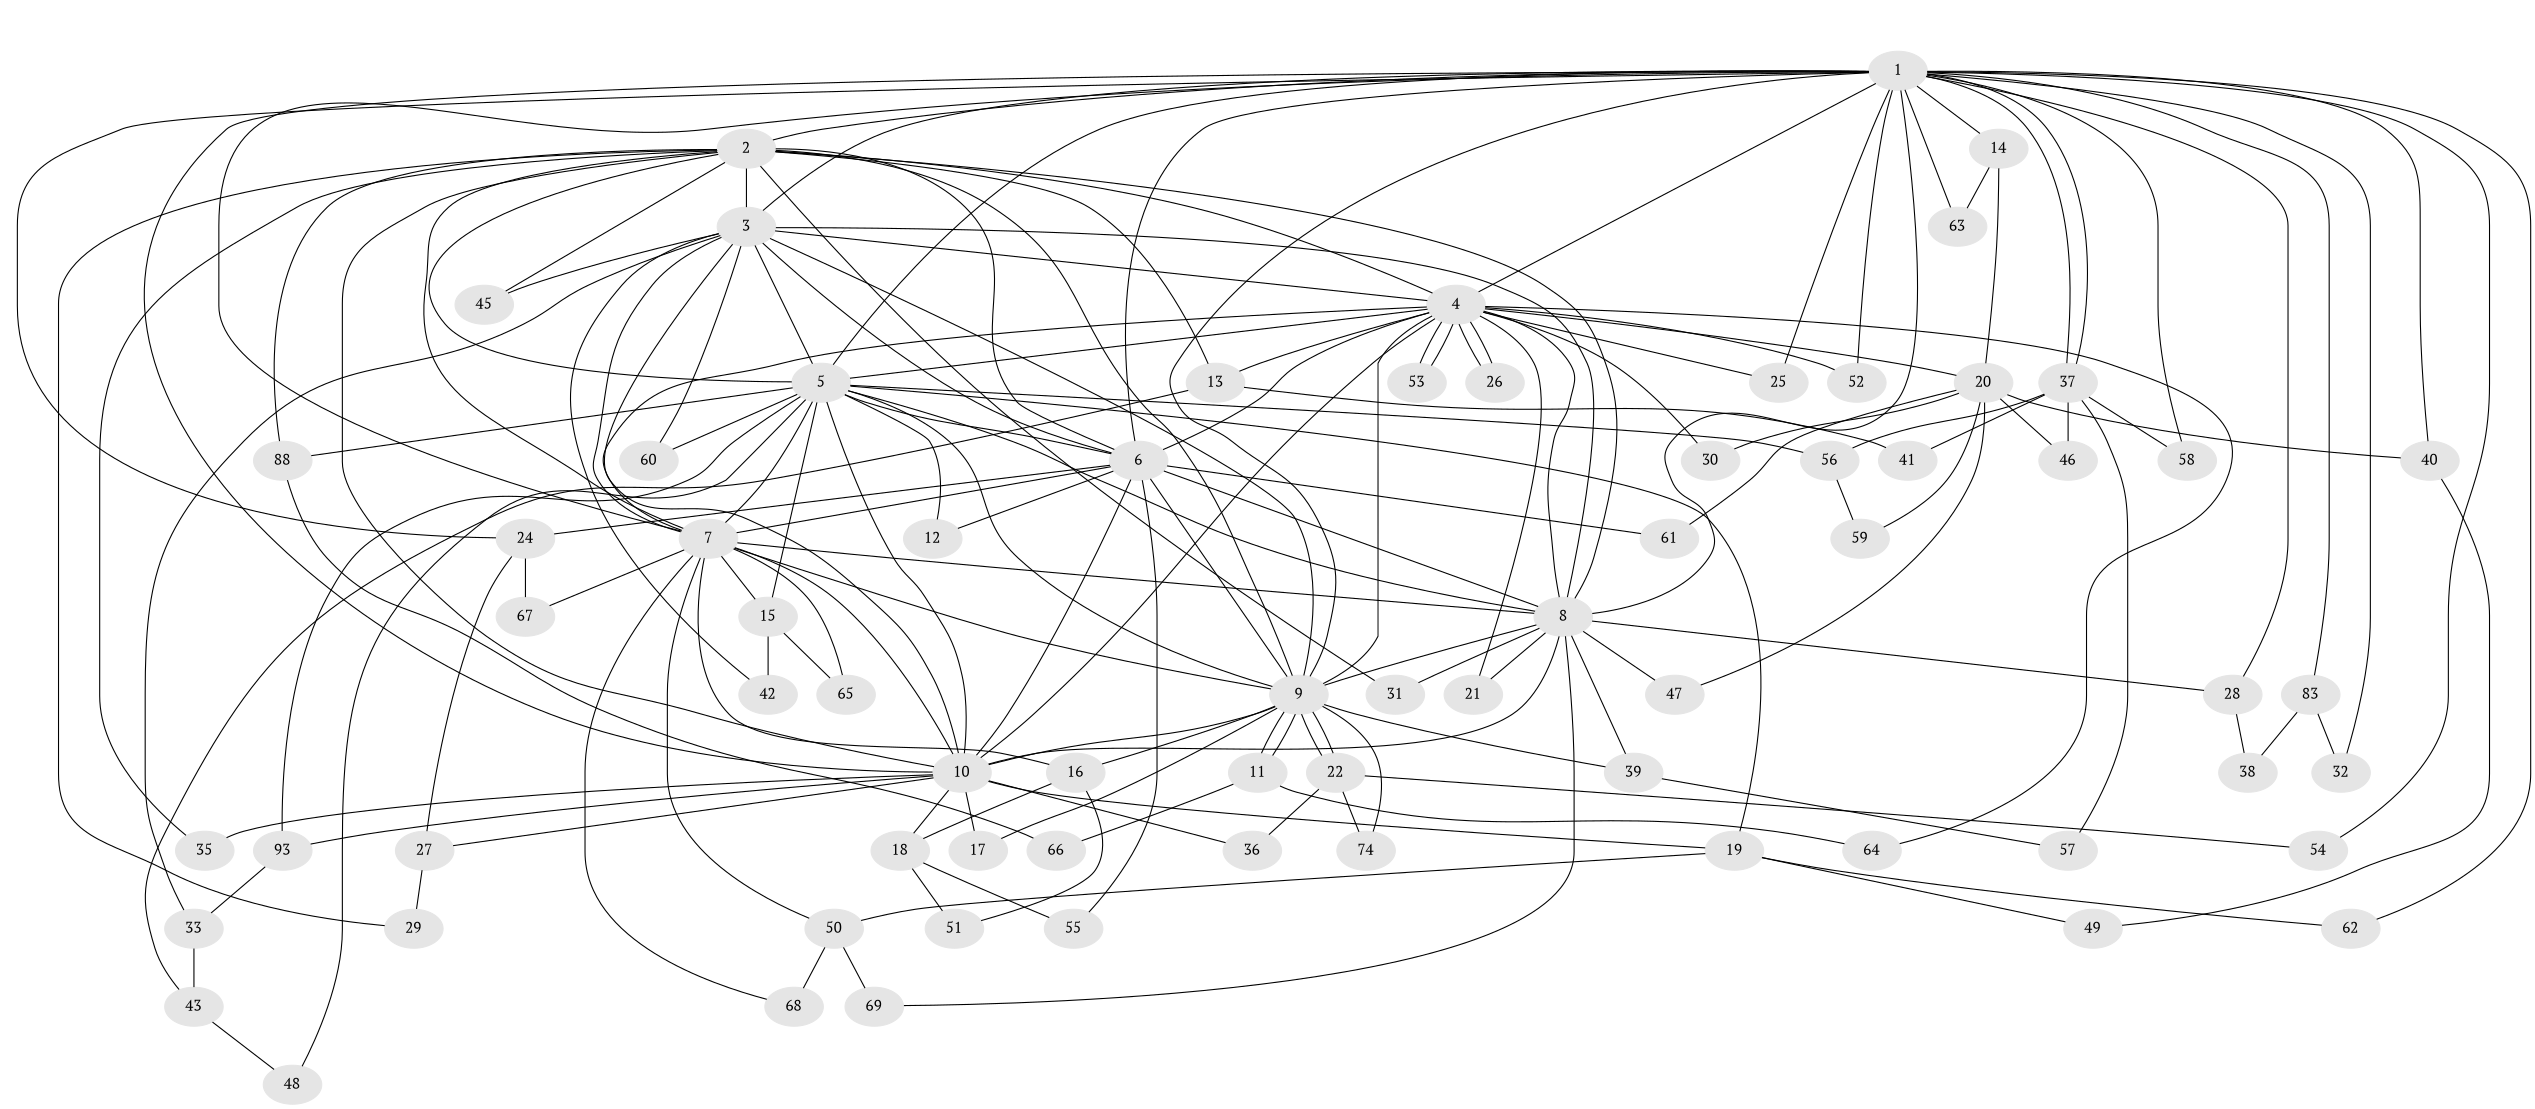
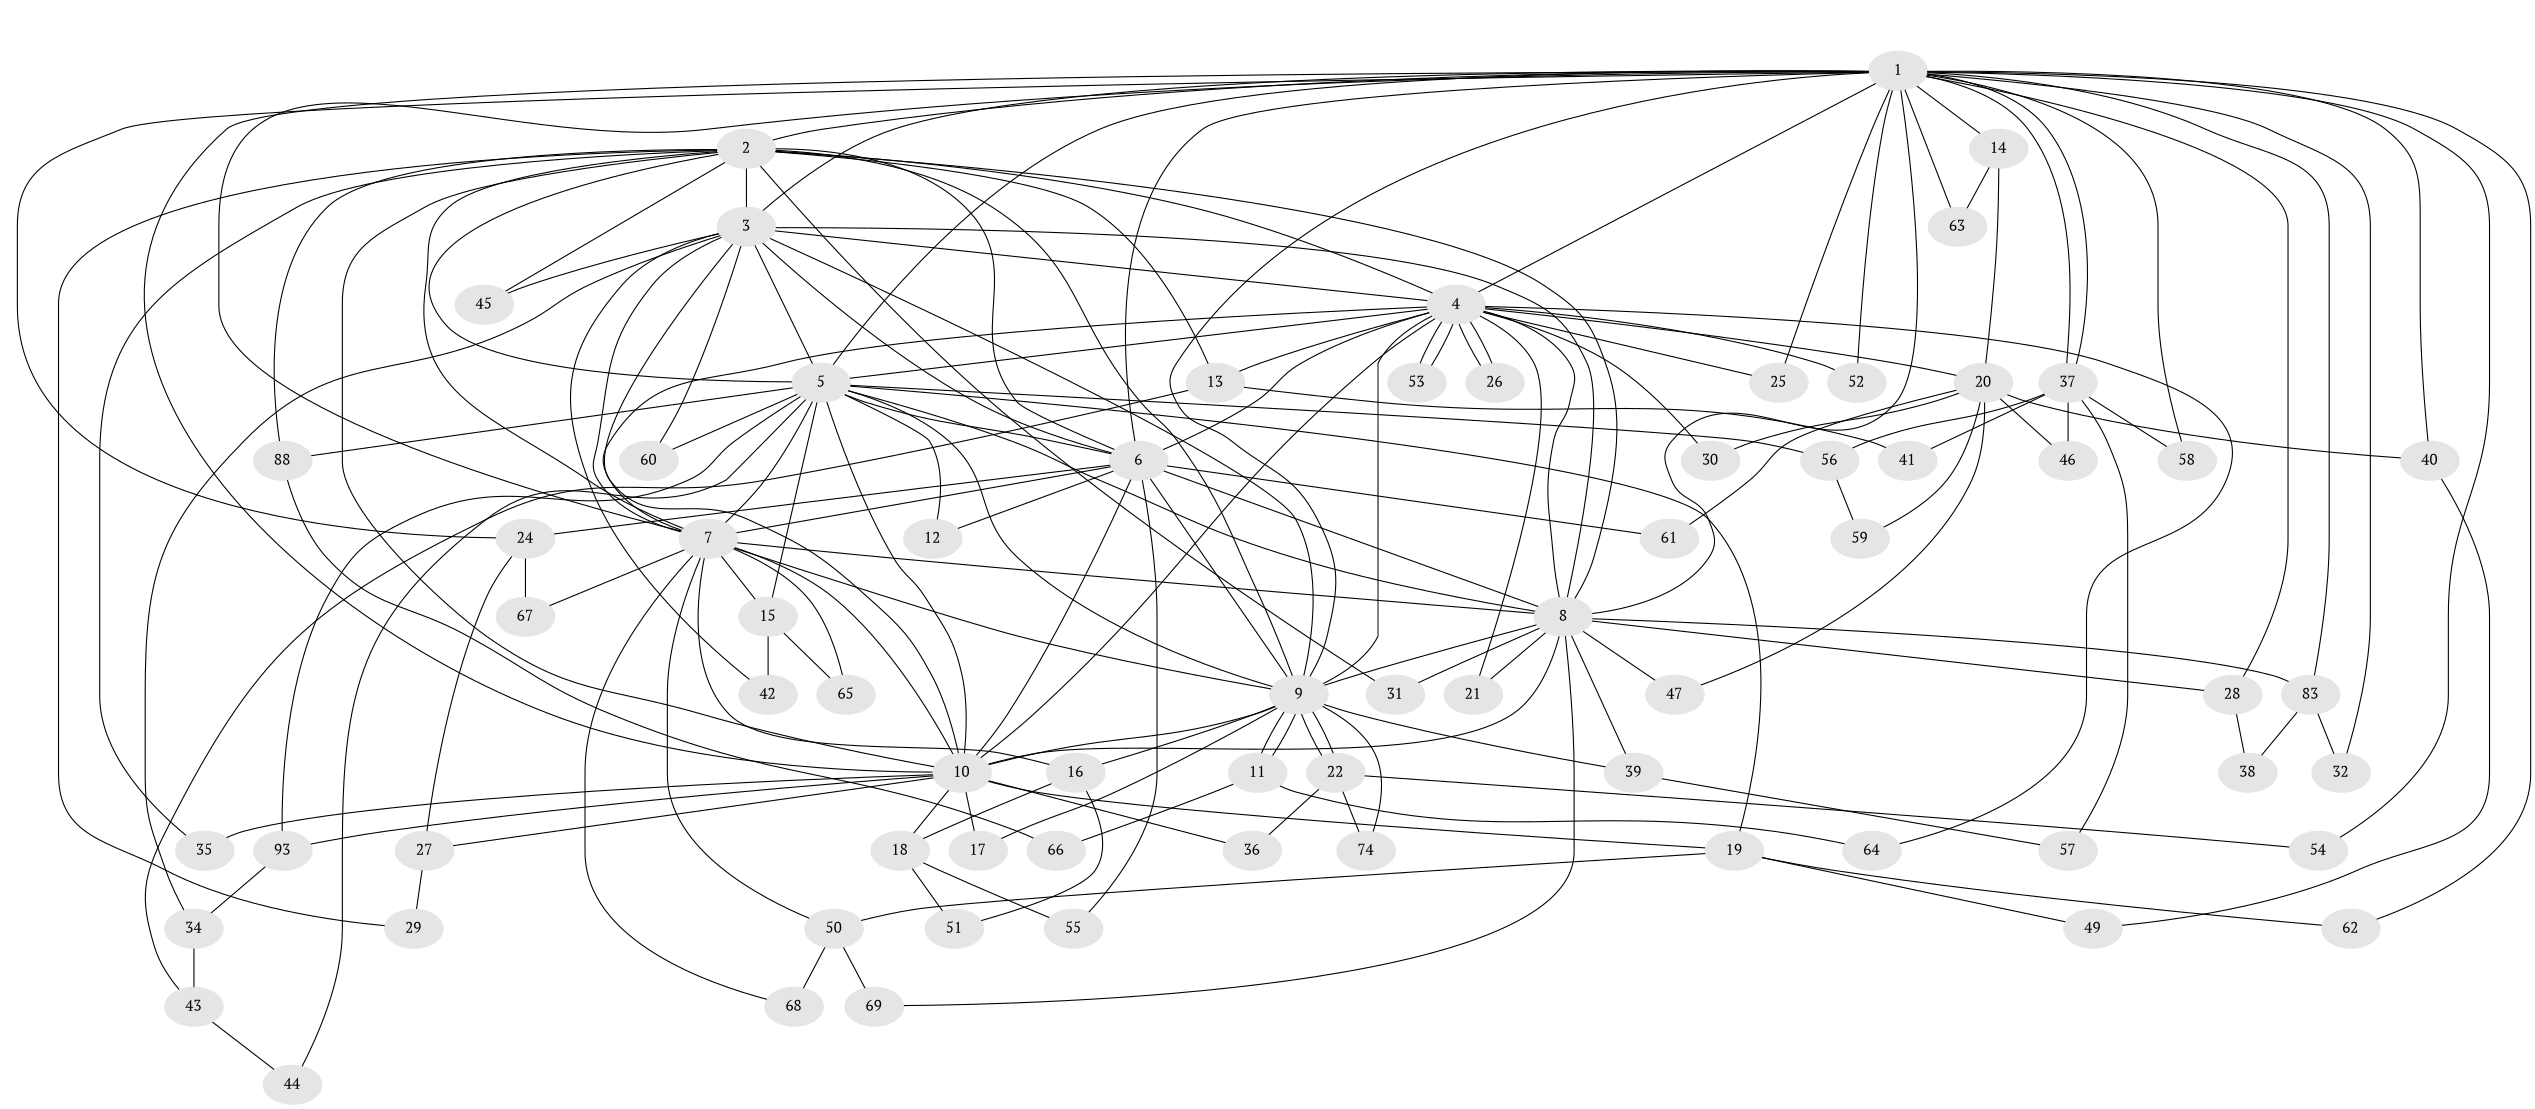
edge "8" -- "83": added
node "33": label "33" -> "34"
node "48": label "48" -> "44"
